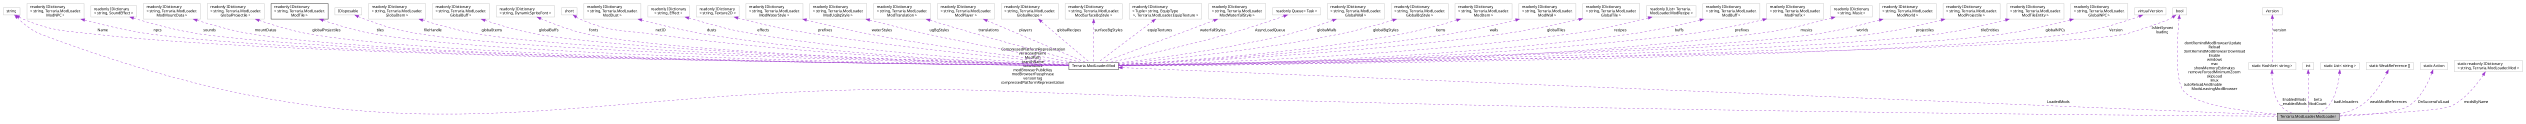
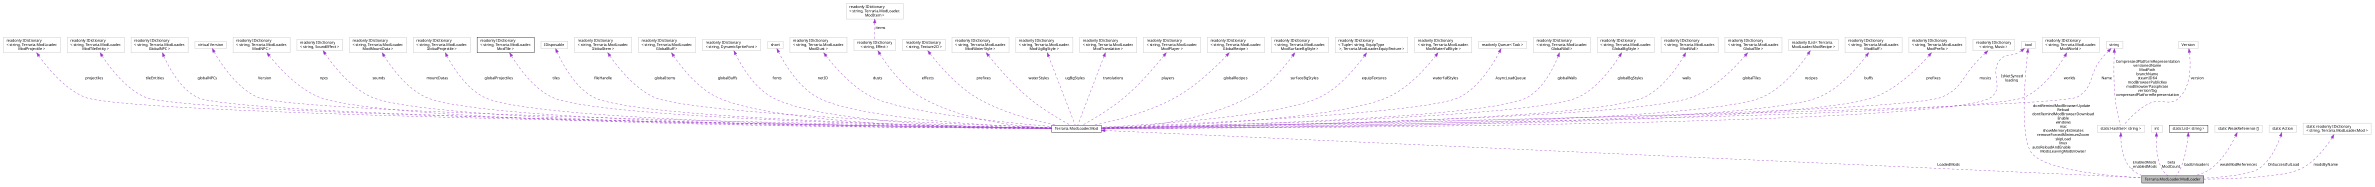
edge "Terraria.ModLoader.Mod" -> "readonly IDictionary < string, Terraria.ModLoader. ModItem >": now "readonly IDictionary < string, Effect >" -> "readonly IDictionary < string, Terraria.ModLoader. ModItem >"
node "static List< string >": color grey75 -> black
edge "Terraria.ModLoader.ModLoader" -> "string": now "static HashSet< string >" -> "string"
